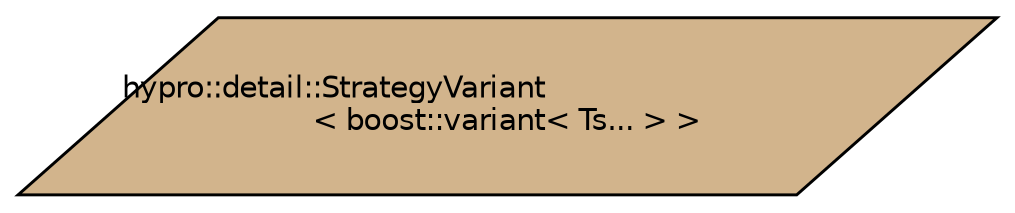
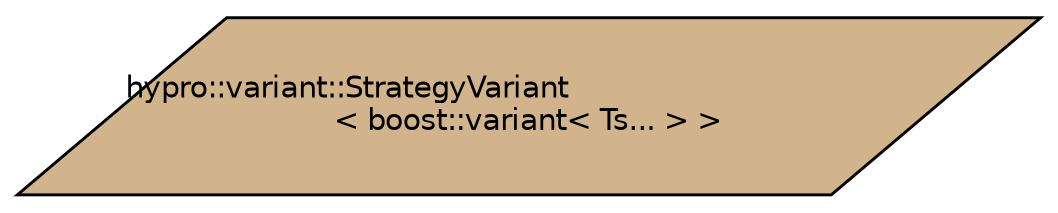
node "hypro::detail::StrategyVariant < boost::variant< Ts... > >": label "hypro::detail::StrategyVariant < boost::variant< Ts... > >" -> "hypro::variant::StrategyVariant < boost::variant< Ts... > >"
